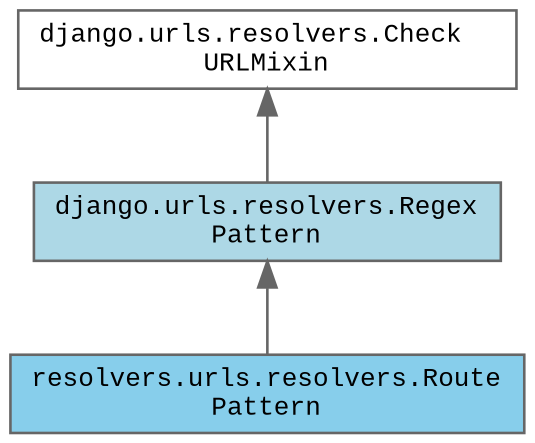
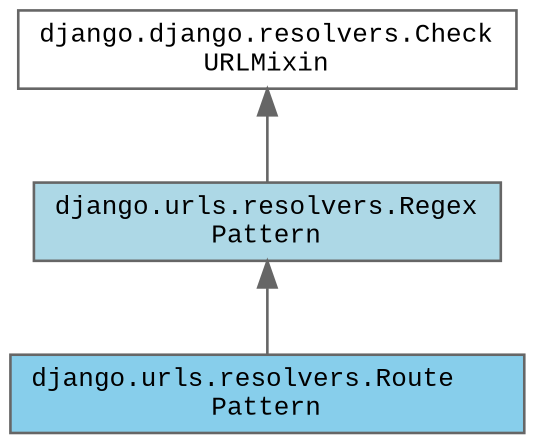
node "django.urls.resolvers.Check URLMixin": label "django.urls.resolvers.Check URLMixin" -> "django.django.resolvers.Check URLMixin"
node "resolvers.urls.resolvers.Route Pattern": label "resolvers.urls.resolvers.Route Pattern" -> "django.urls.resolvers.Route Pattern"
